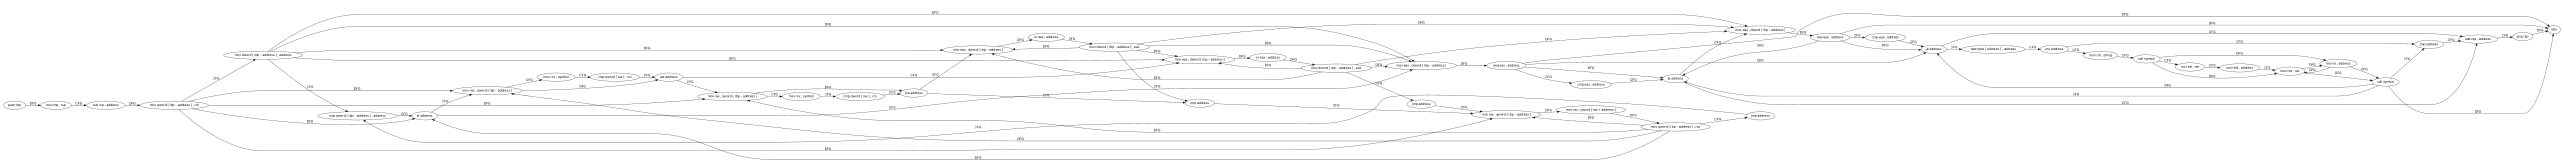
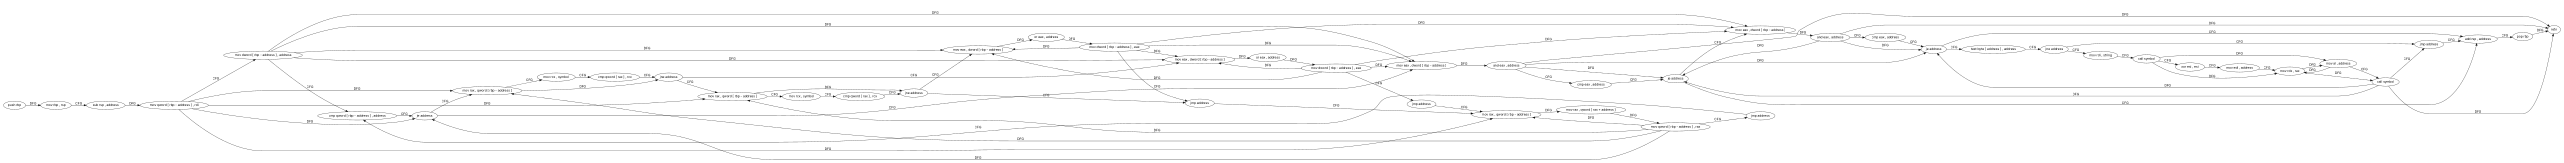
node "mov esi , esi": label "mov esi , esi" -> "xor esi , esi"
